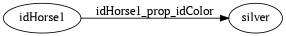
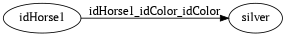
edge "idHorse1" -> "silver": label "idHorse1_prop_idColor" -> "idHorse1_idColor_idColor"
